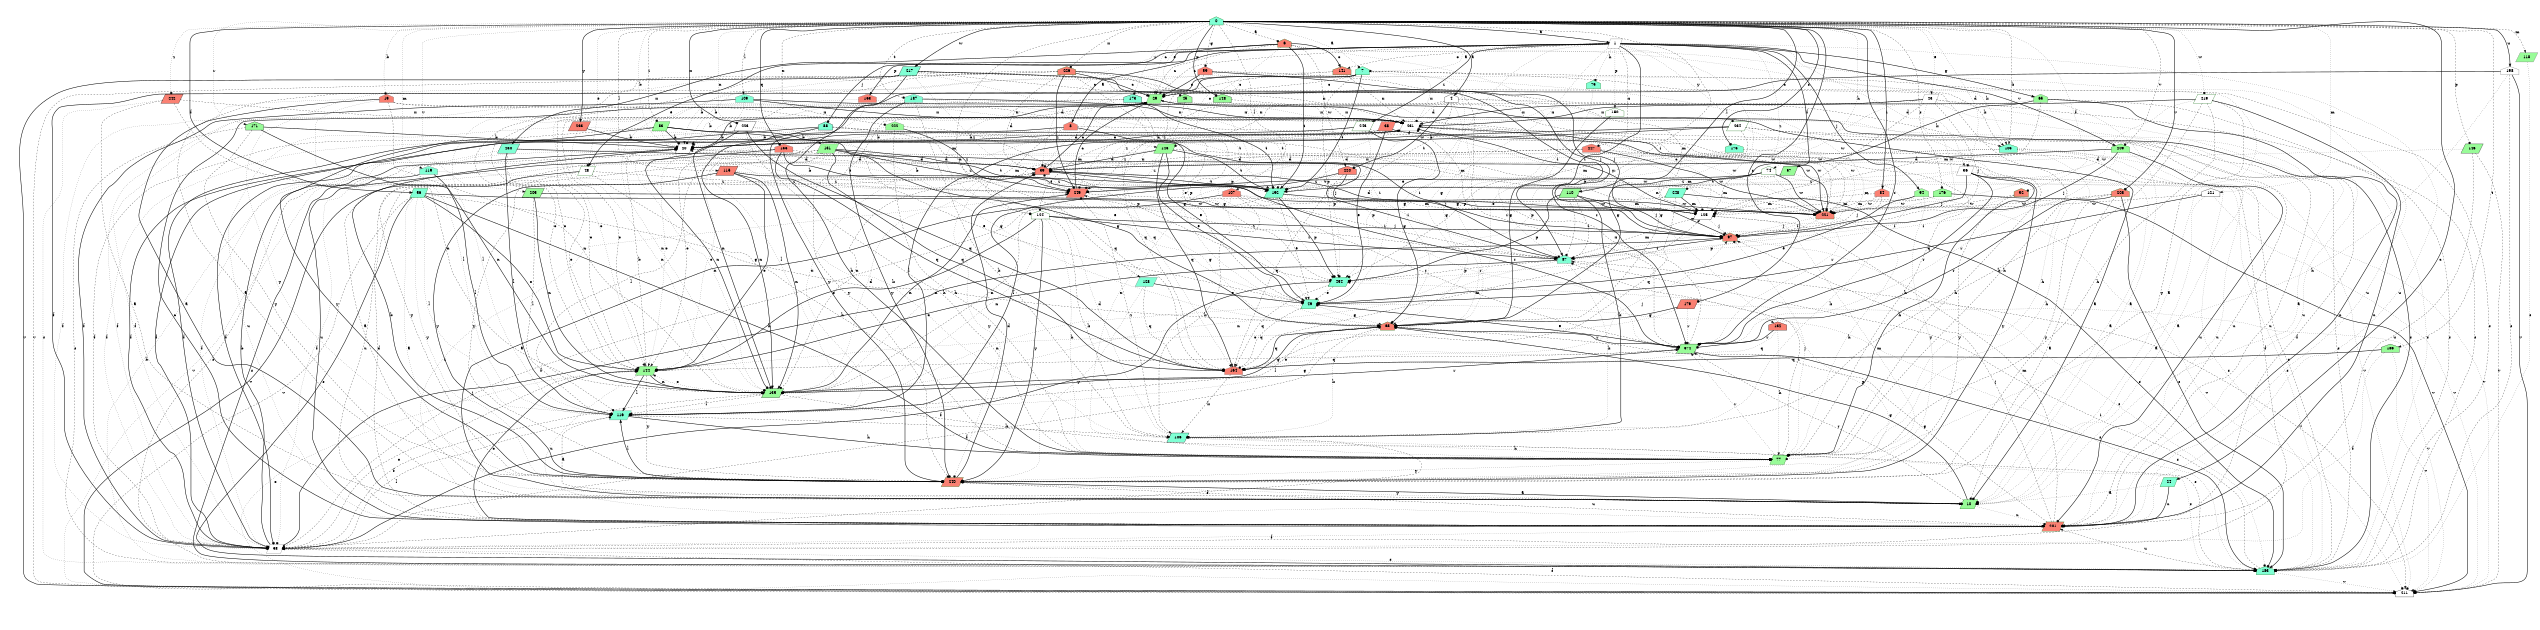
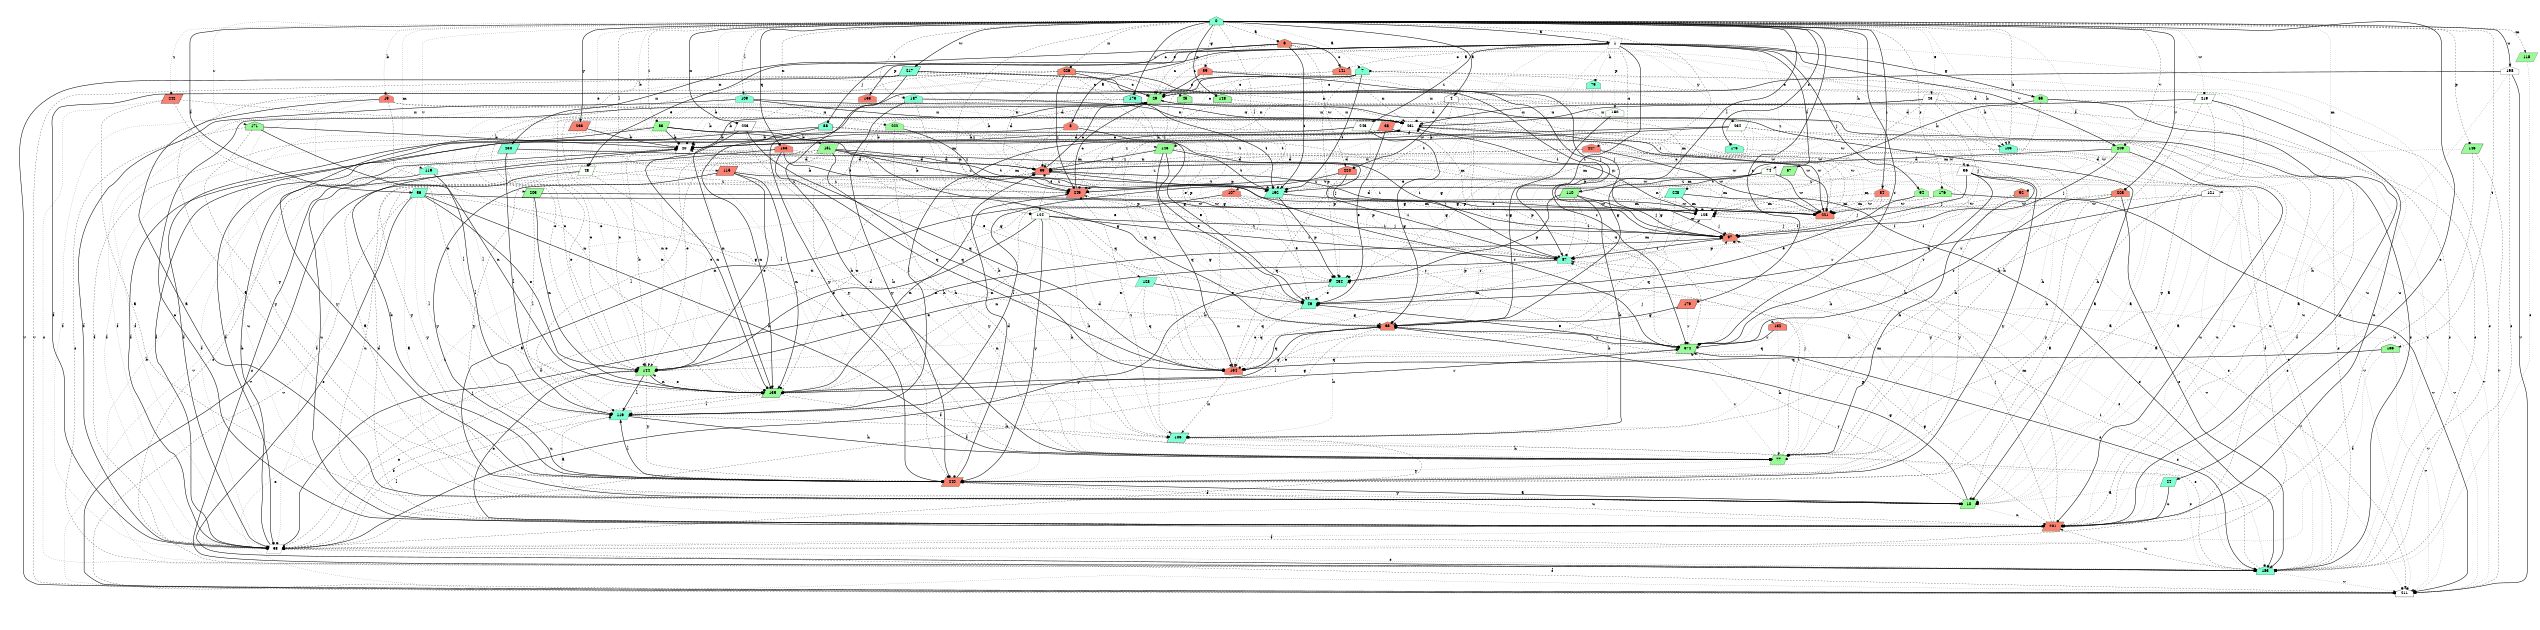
edge "0" -> "173": style dotted -> bold
edge "217" -> "20": now "217" -> "39"
edge "4" -> "124": arrowhead dot -> normal
edge "39" -> "192": style bold -> dotted
